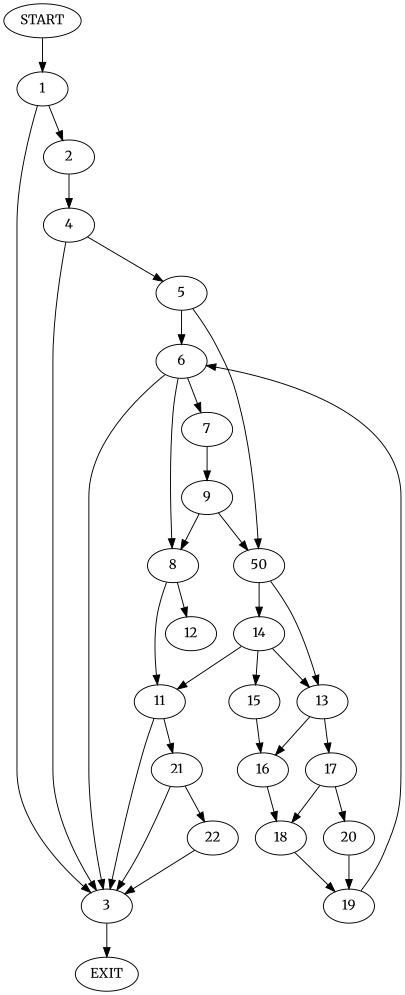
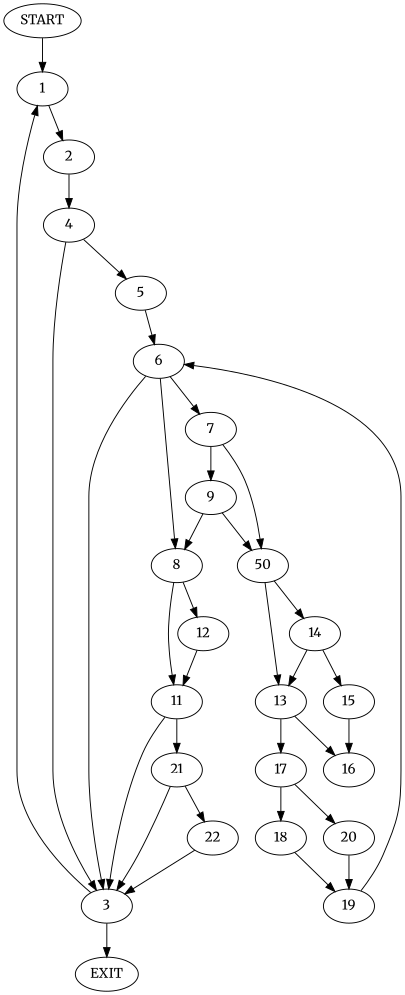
edge "5" -> "50": now "7" -> "50"
edge "1" -> "3": reversed
edge "14" -> "11": now "12" -> "11"
edge "16" -> "18": removed
